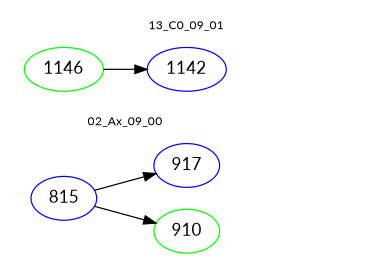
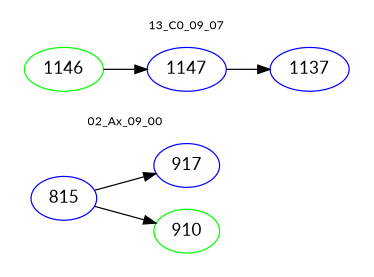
cluster "13_C0_09_01": label "13_C0_09_01" -> "13_C0_09_07"
node "1142": label "1142" -> "1147"
node "1137": added
